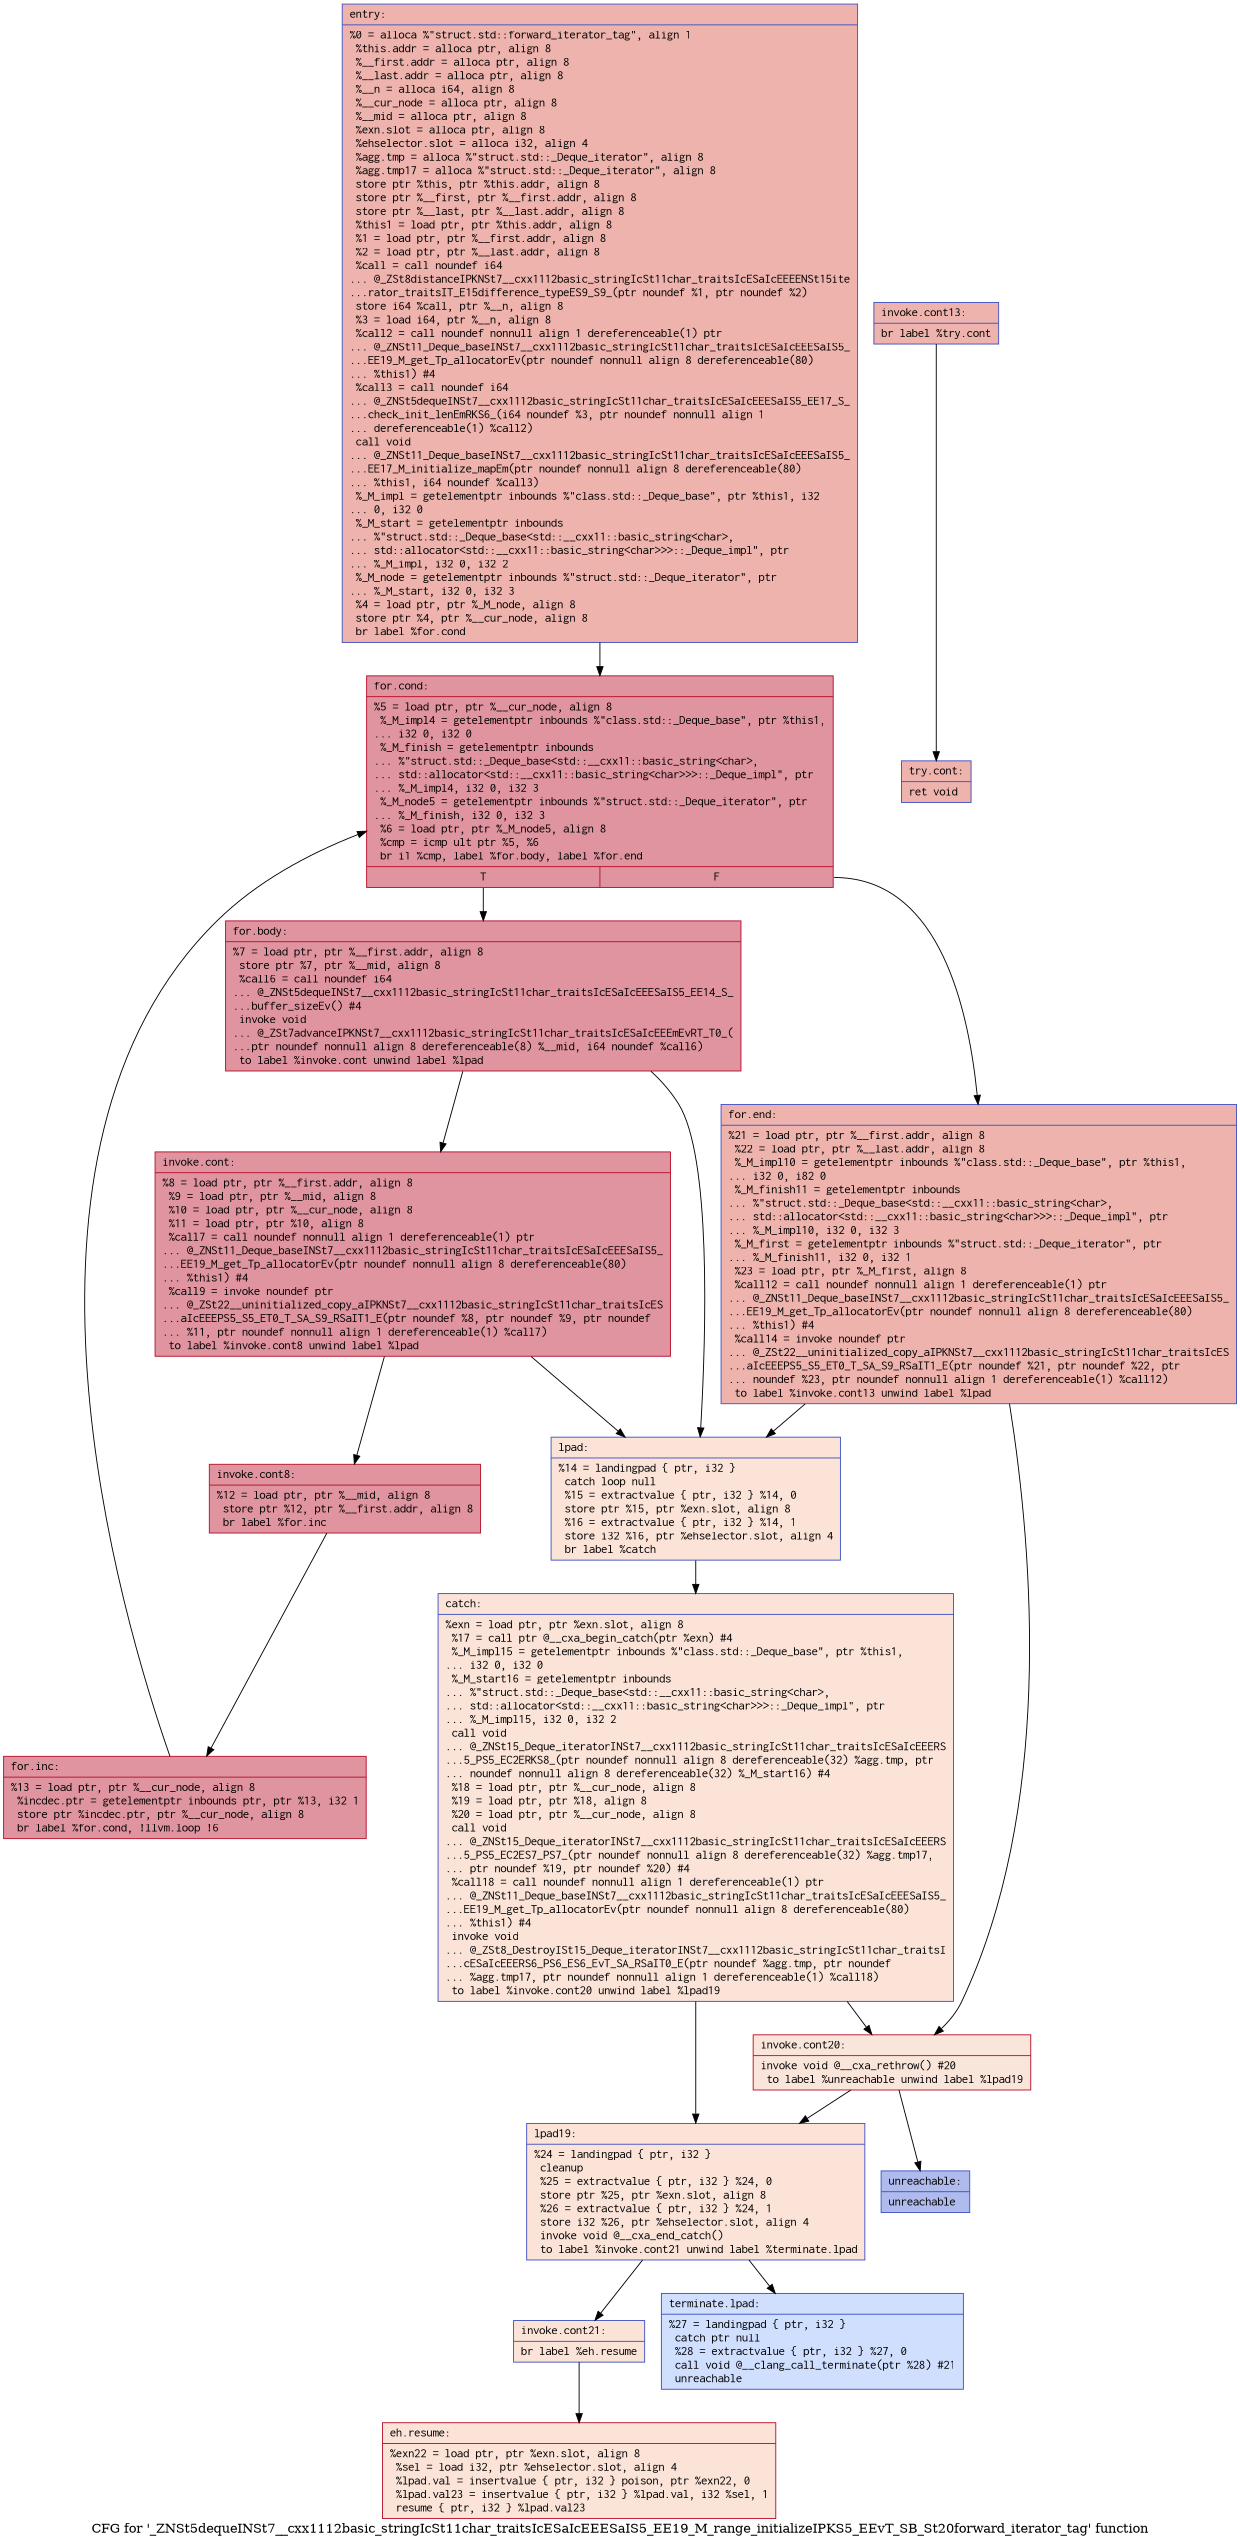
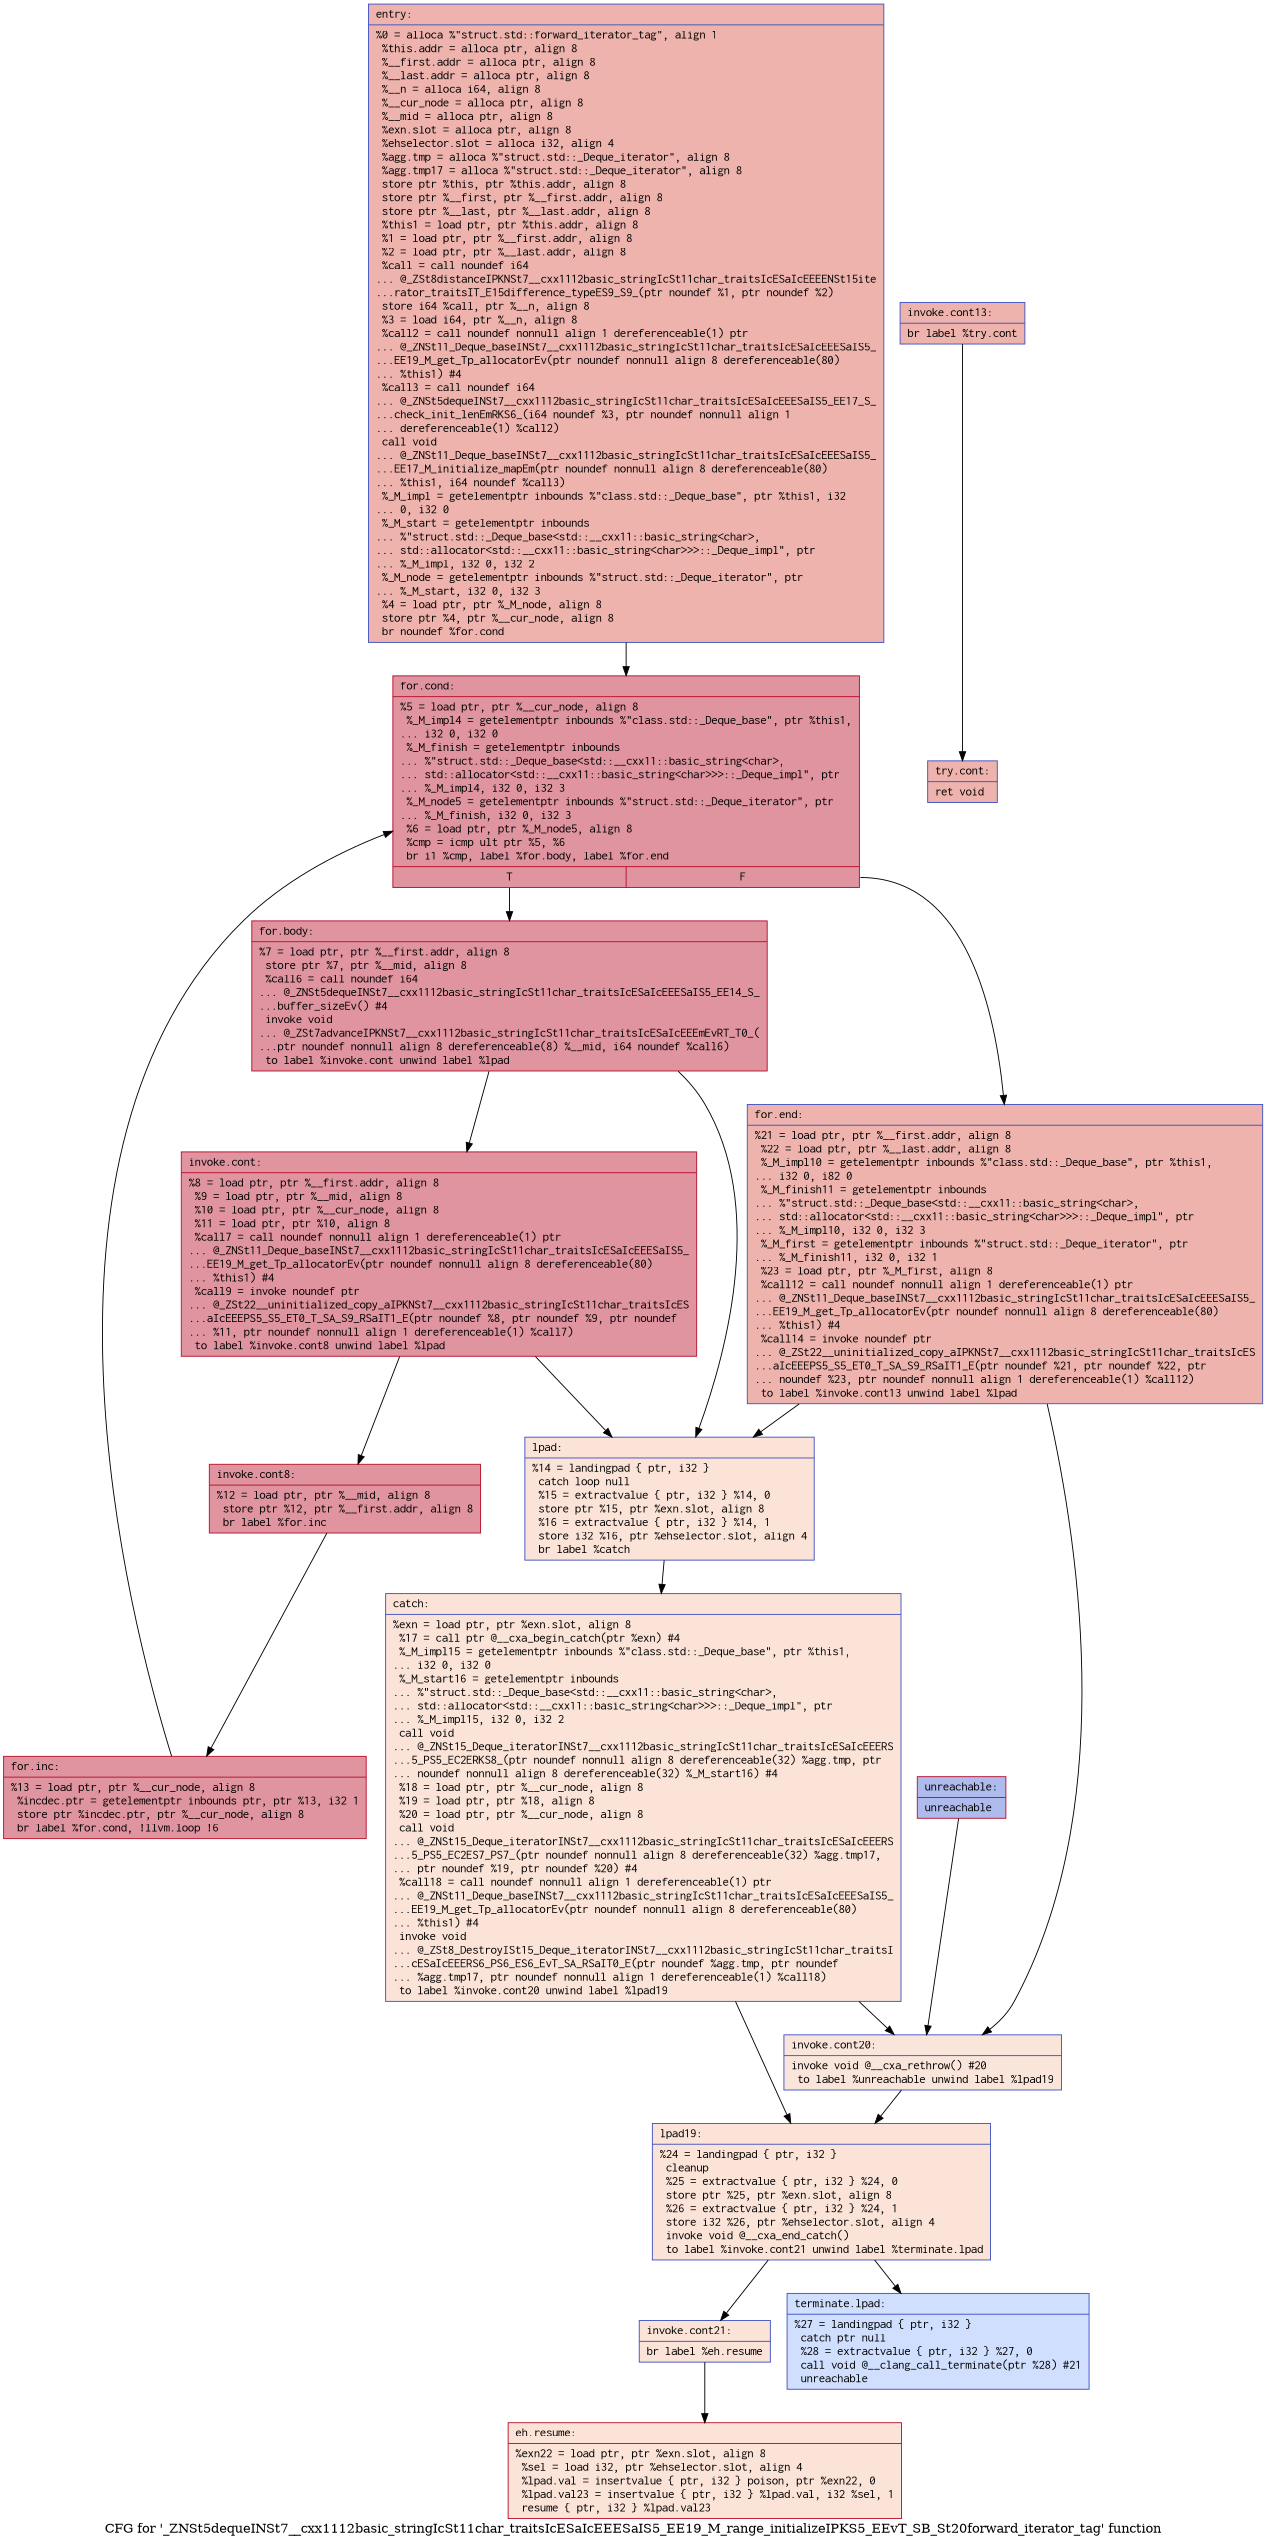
node "entry:": text "br label %for.cond" -> "br noundef %for.cond"
node "invoke.cont20:": color #b70d28ff -> #3d50c3ff
edge "invoke.cont20:" -> "unreachable:": reversed
node "unreachable:": color #3d50c3ff -> #b70d28ff
